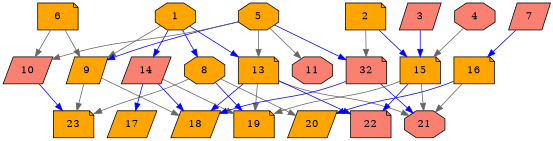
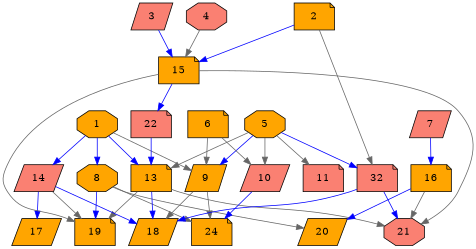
node "11": shape octagon -> note
edge "13" -> "22": reversed
node "23": label "23" -> "24"
